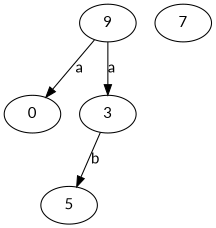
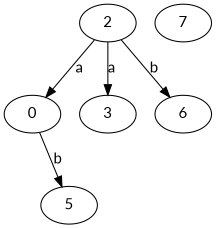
node "9": label "9" -> "2"
node "6": added
edge "3" -> "5": now "0" -> "5"
